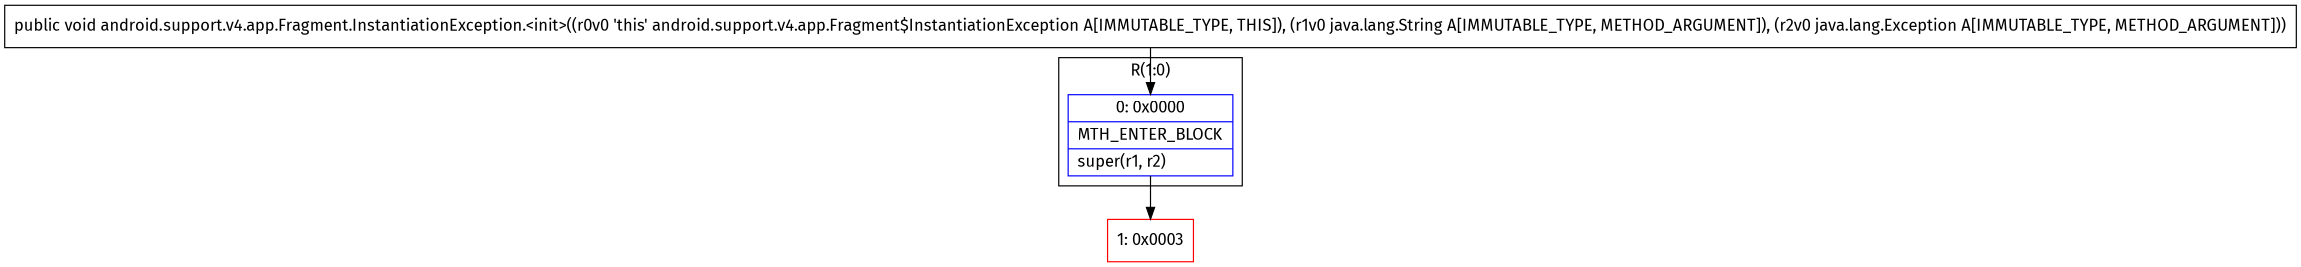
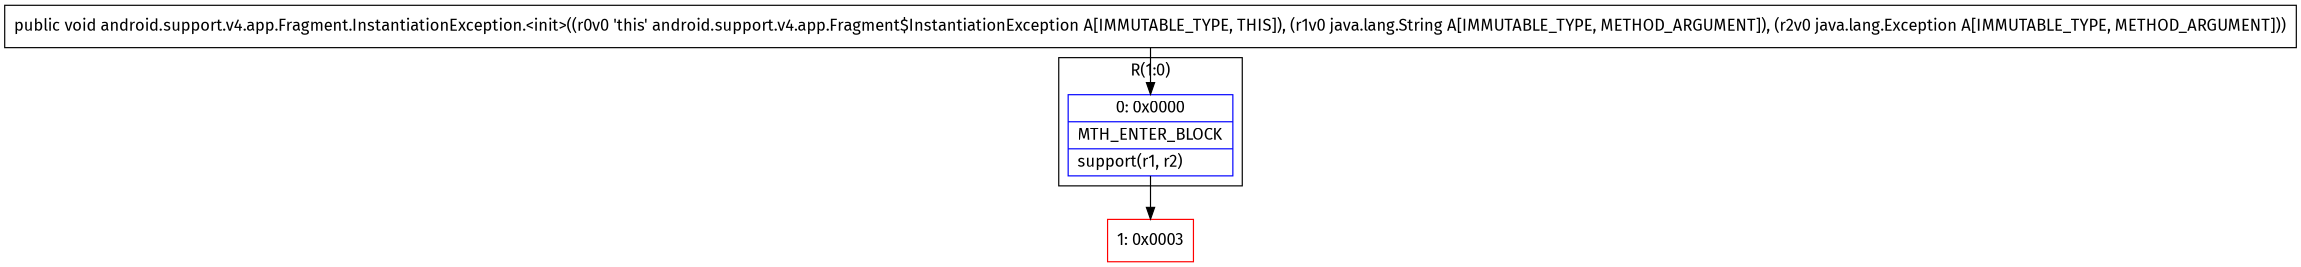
node "0: 0x0000": text "super(r1, r2)" -> "support(r1, r2)"
